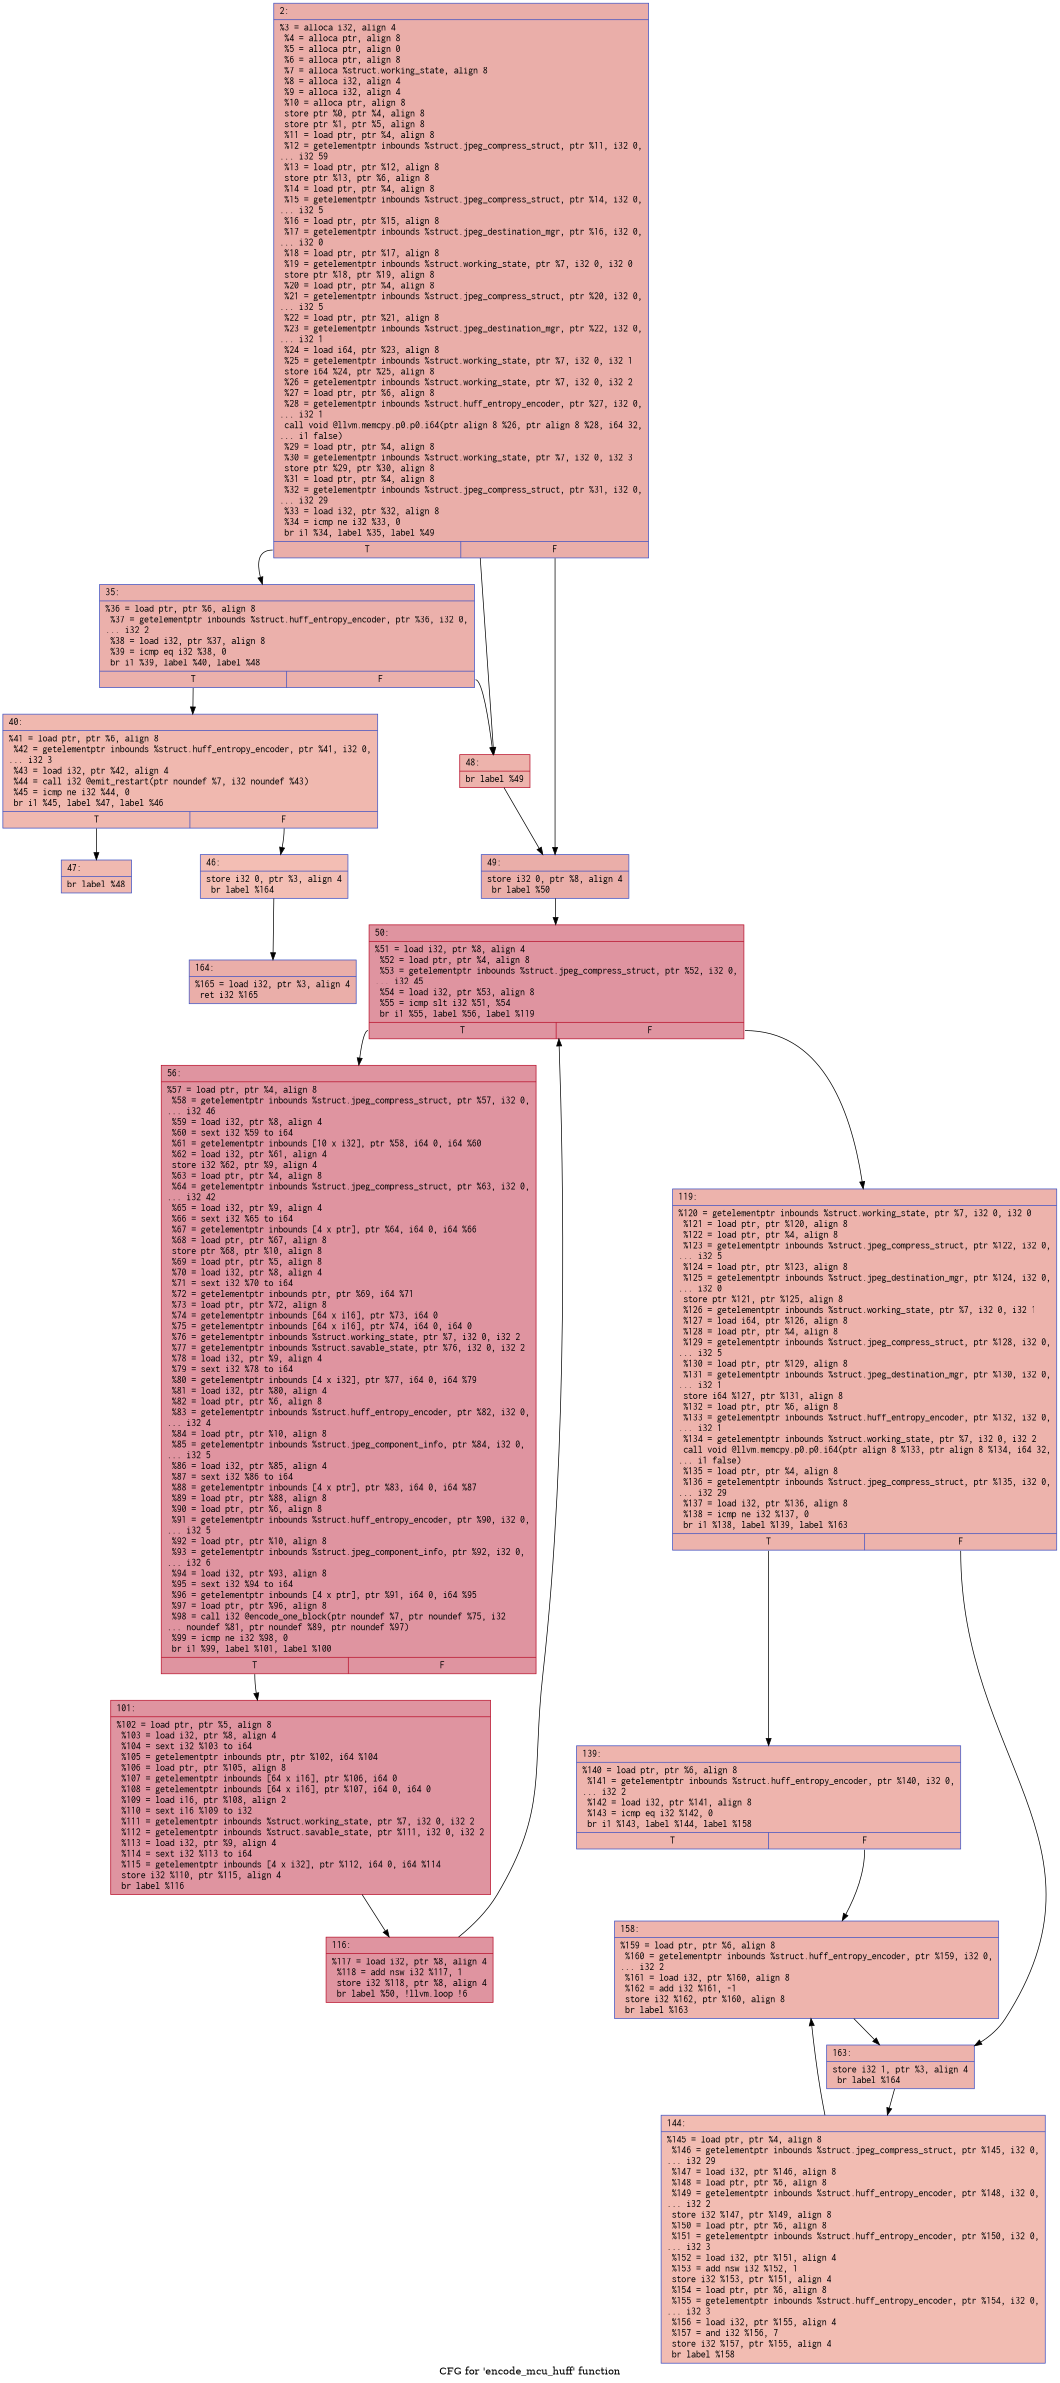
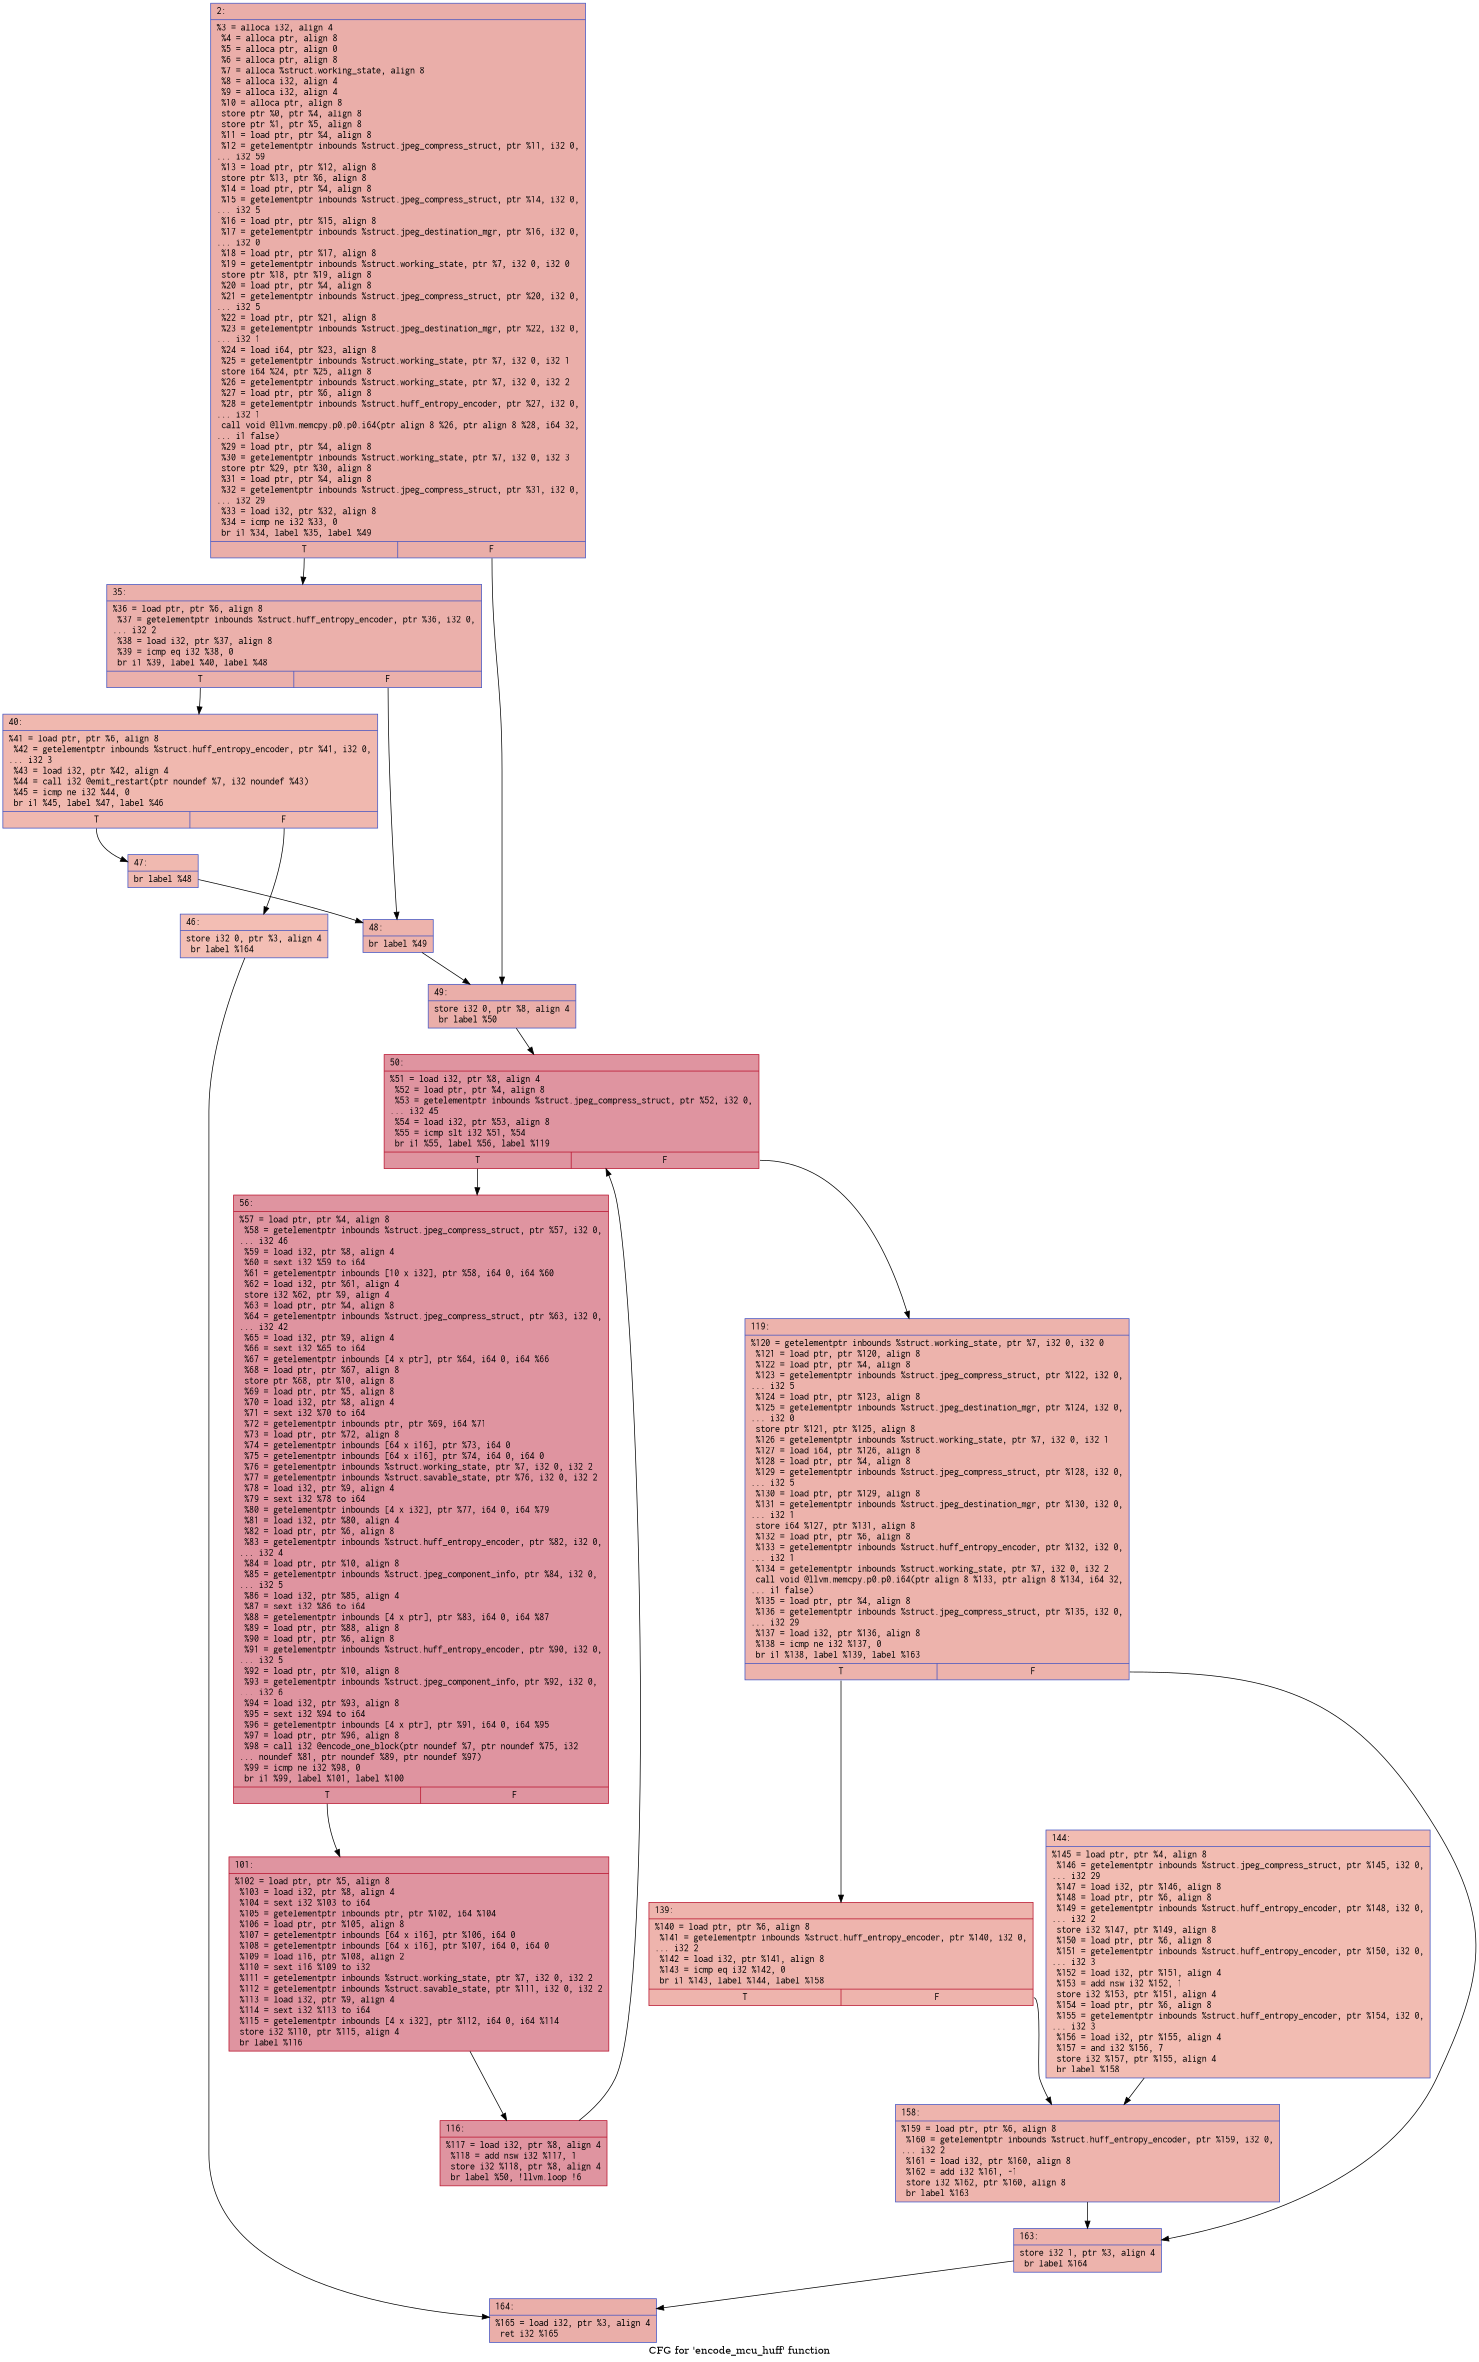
edge "2:" -> "48:": now "47:" -> "48:"
node "48:": color #b70d28ff -> #3d50c3ff
node "139:": color #3d50c3ff -> #b70d28ff
edge "163:" -> "144:": now "163:" -> "164:"
